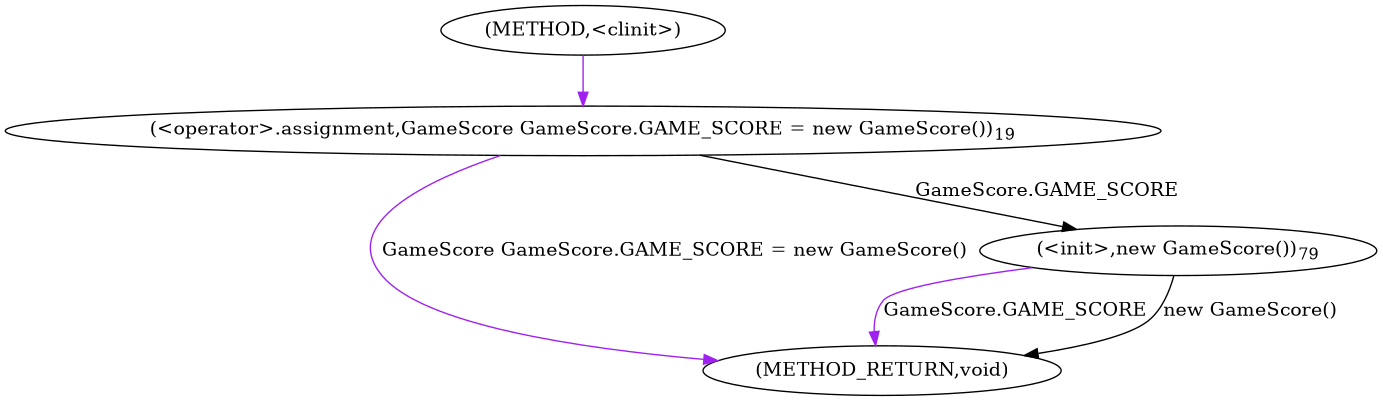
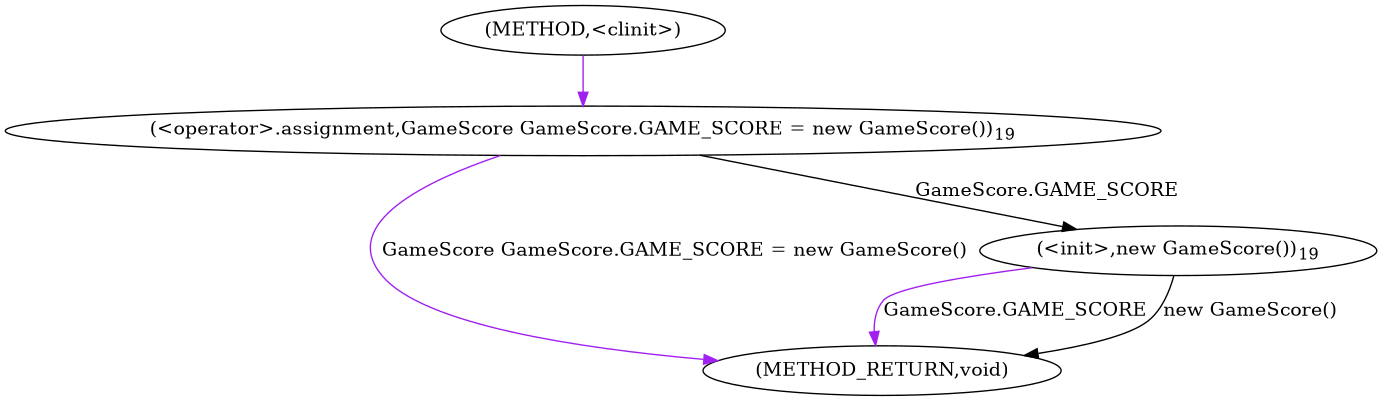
node "(<init>,new GameScore())": text "79" -> "19"
